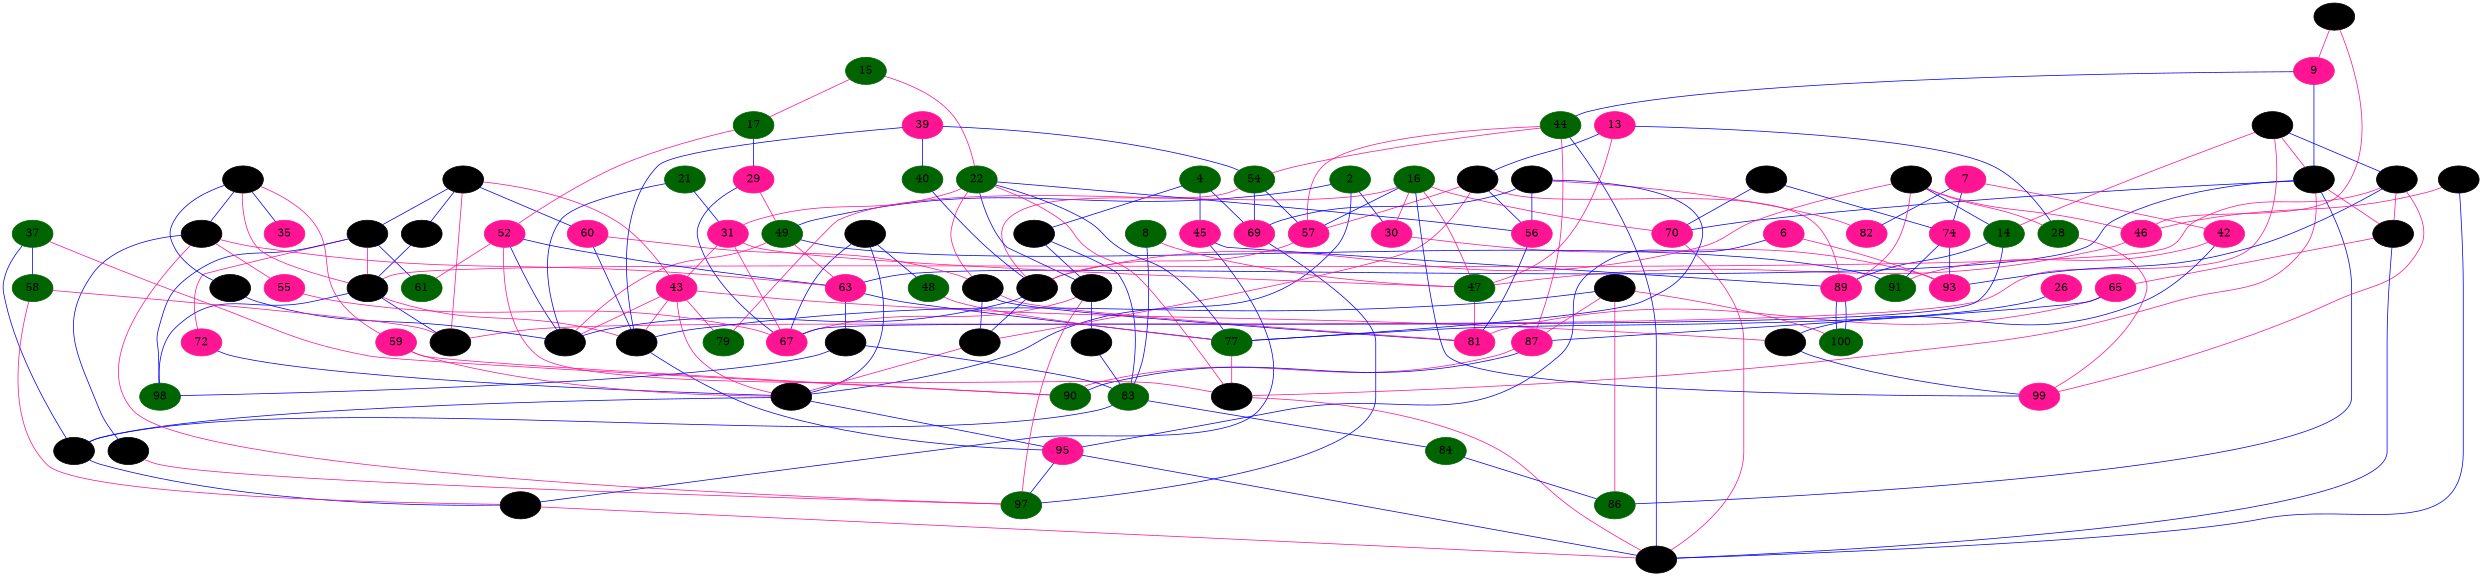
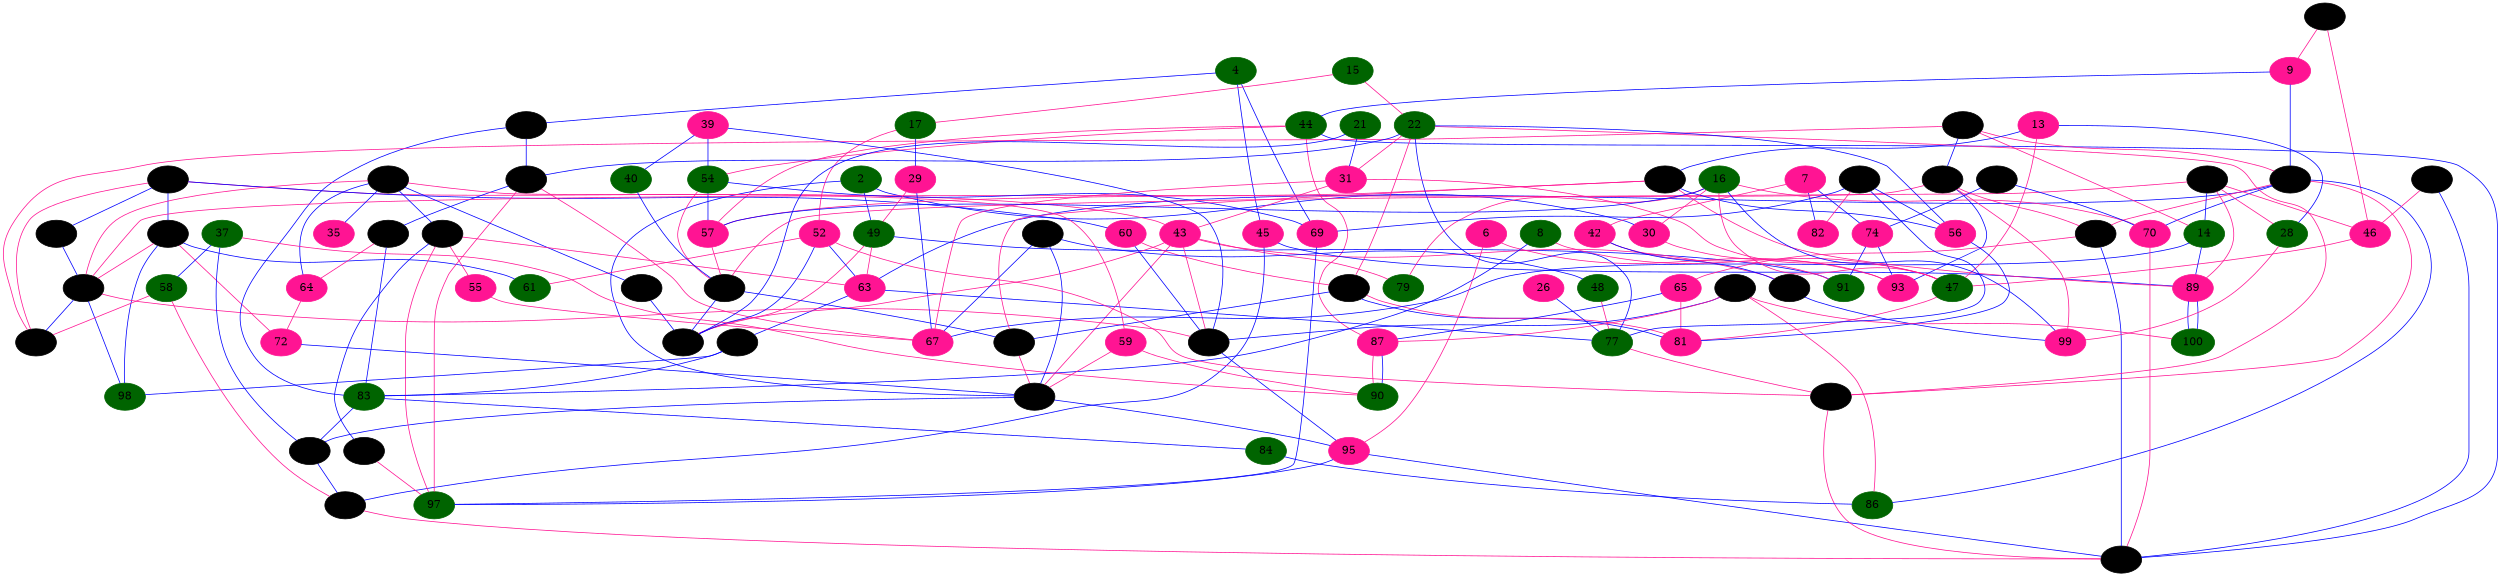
node "64": added
edge "6" -- "95": color blue -> deeppink
